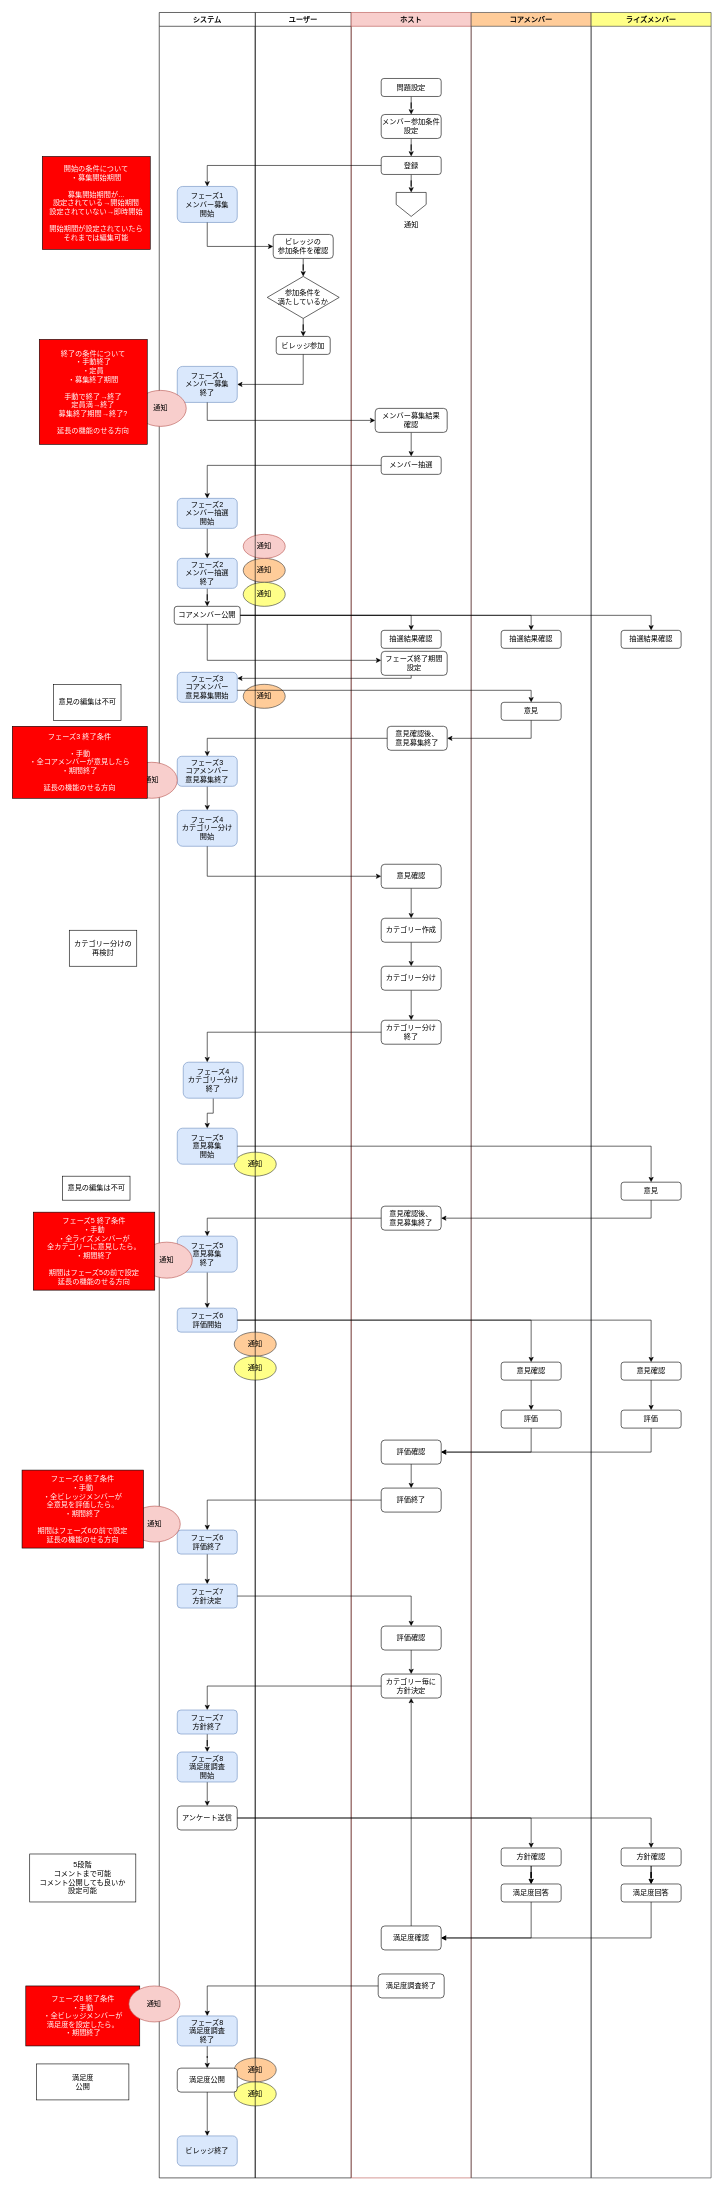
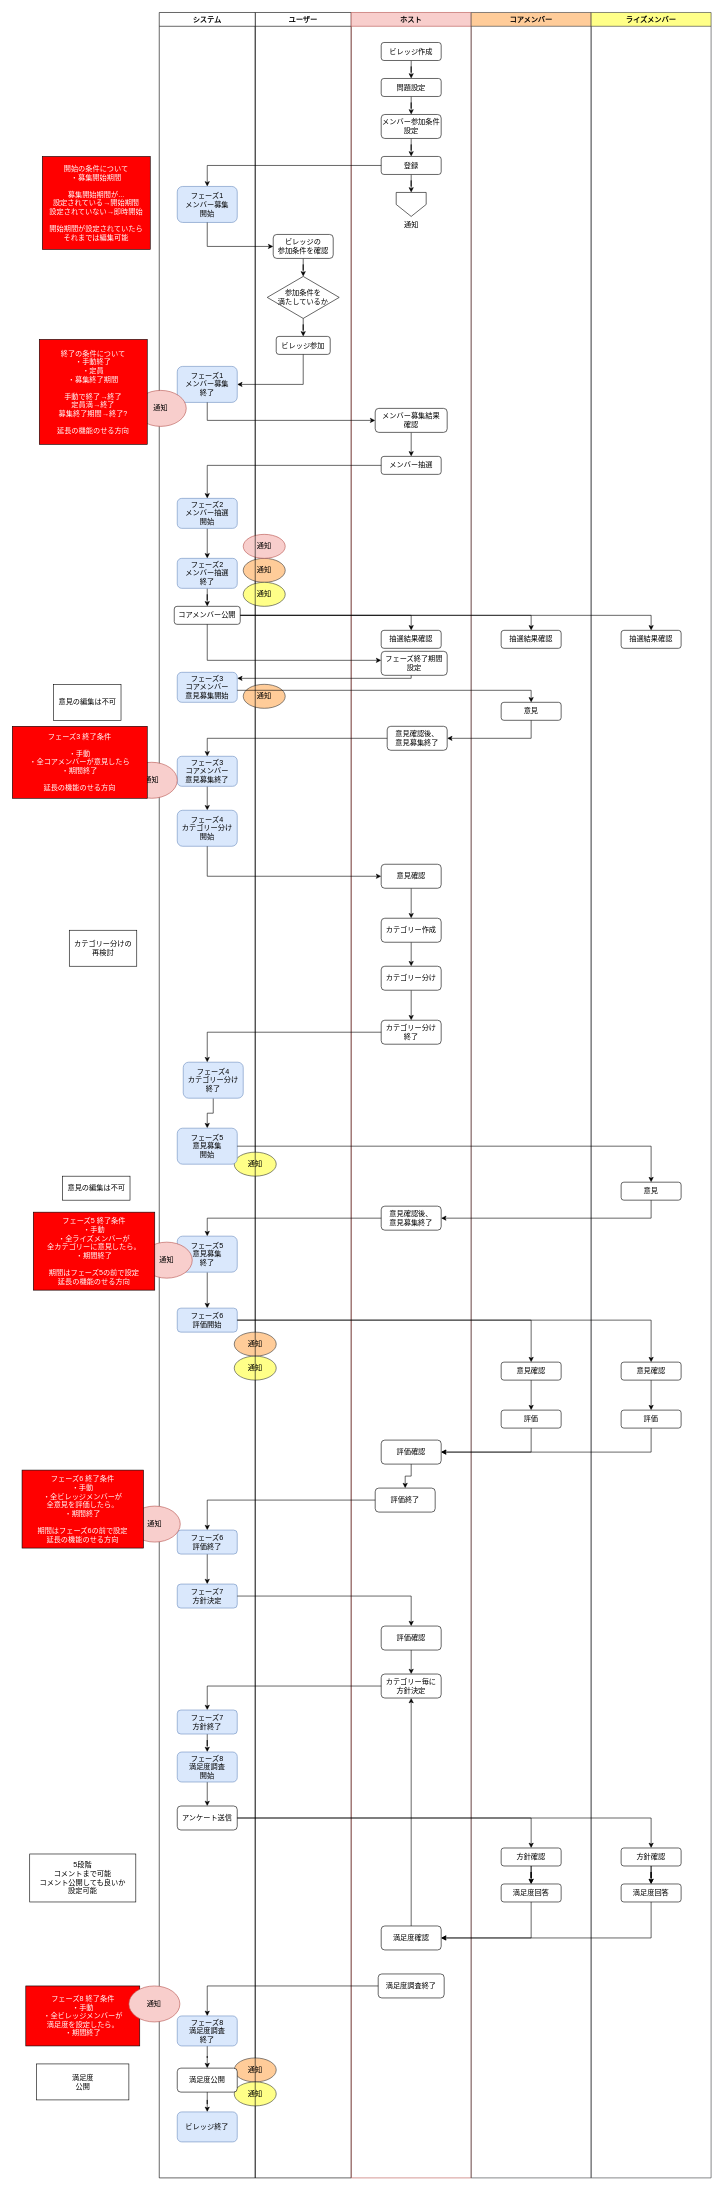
node "ビレッジ作成": added
edge "ビレッジ作成" -> "問題設定": added
node "評価終了": moved (411, 1500) -> (405, 1500)
node "ビレッジ終了": moved (207, 2151) -> (207, 2127)
